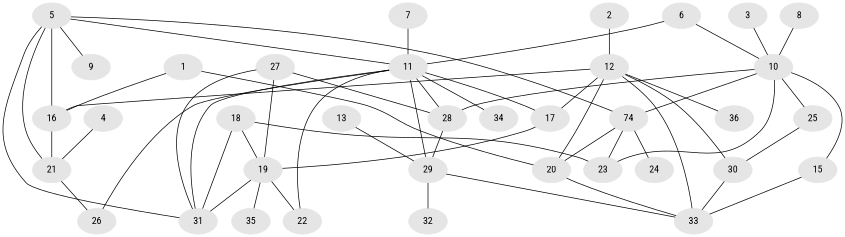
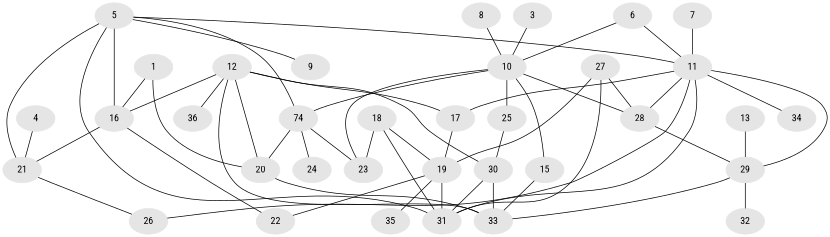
node "2": removed
edge "11" -- "22": now "16" -- "22"
edge "30" -- "31": added
